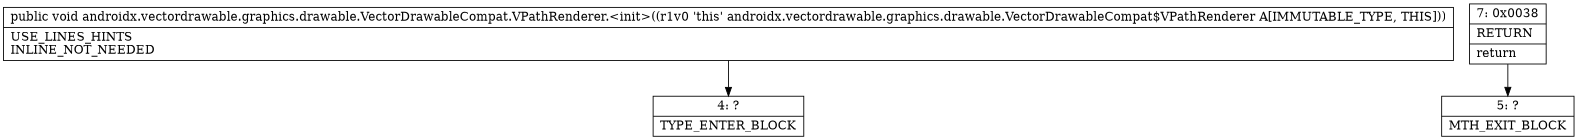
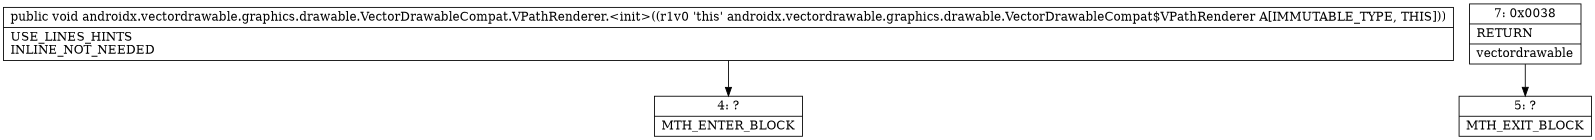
node "7: 0x0038": text "return" -> "vectordrawable"
node "4: ?": text "TYPE_ENTER_BLOCK" -> "MTH_ENTER_BLOCK"
